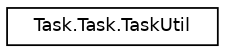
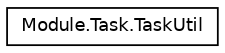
node "Task.Task.TaskUtil": label "Task.Task.TaskUtil" -> "Module.Task.TaskUtil"
